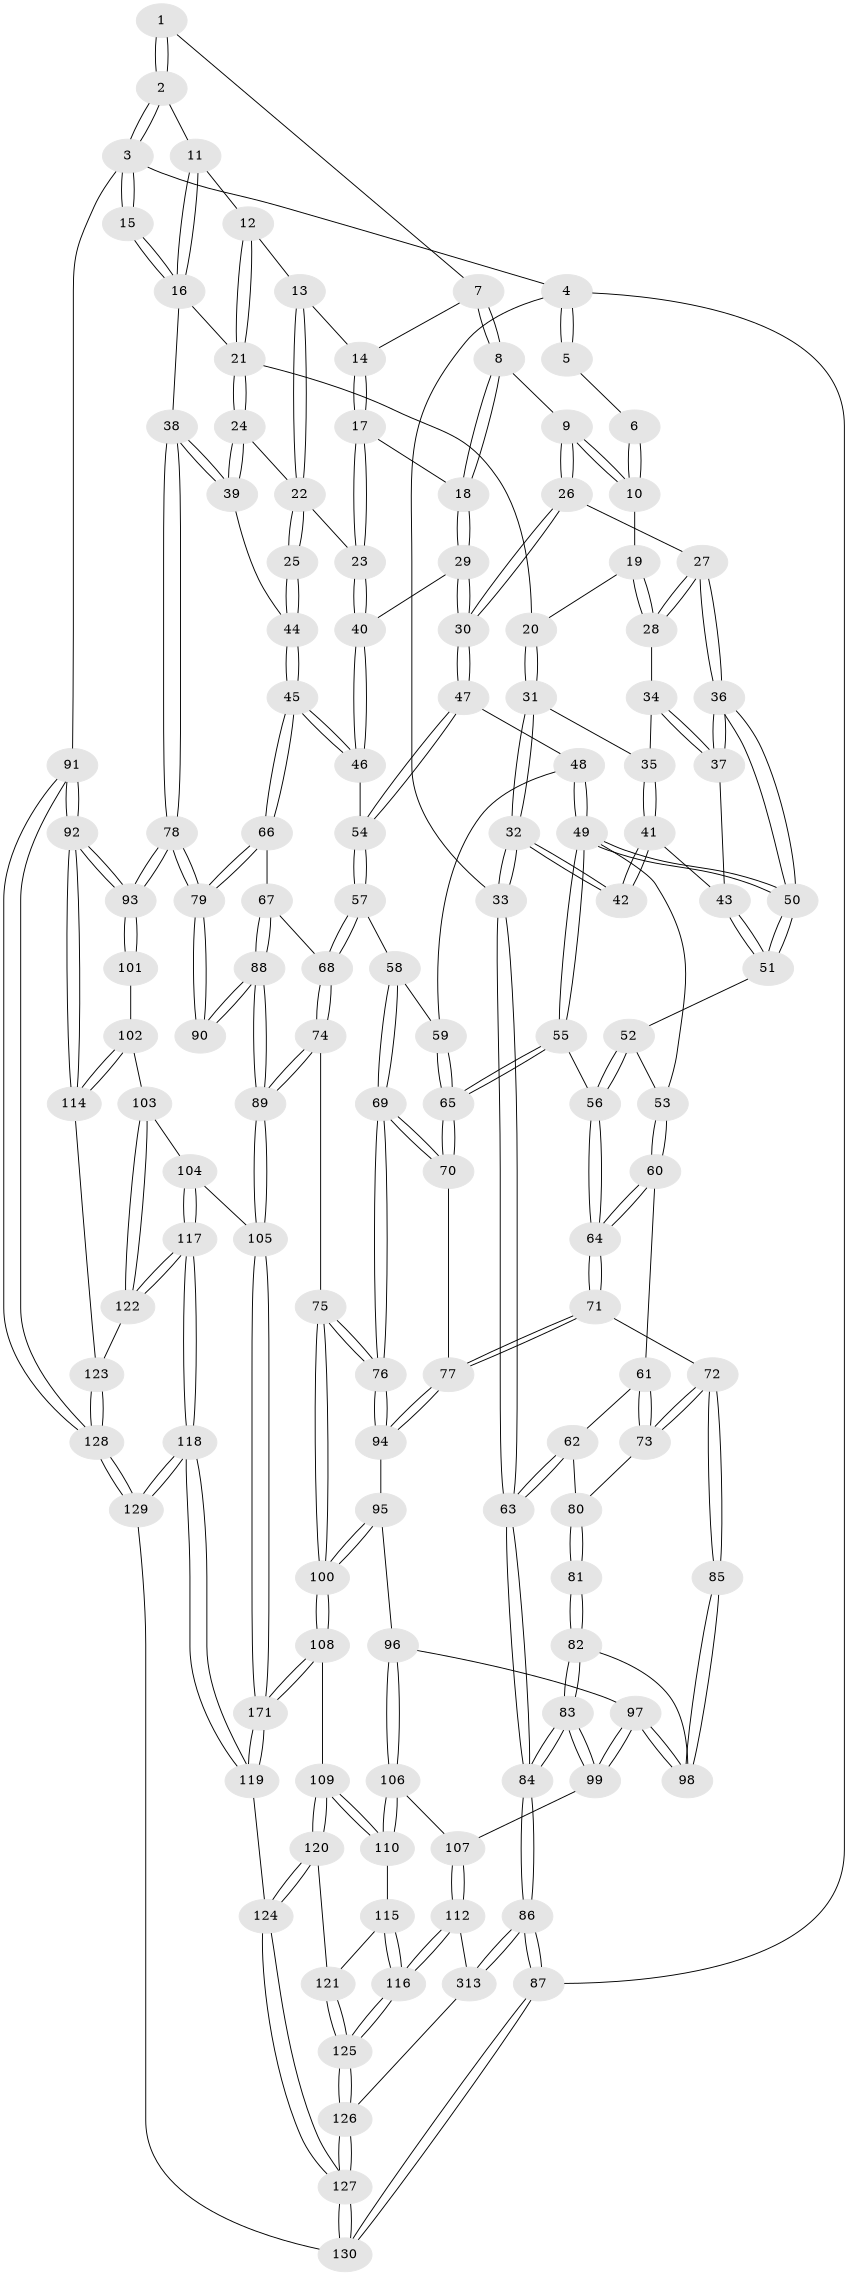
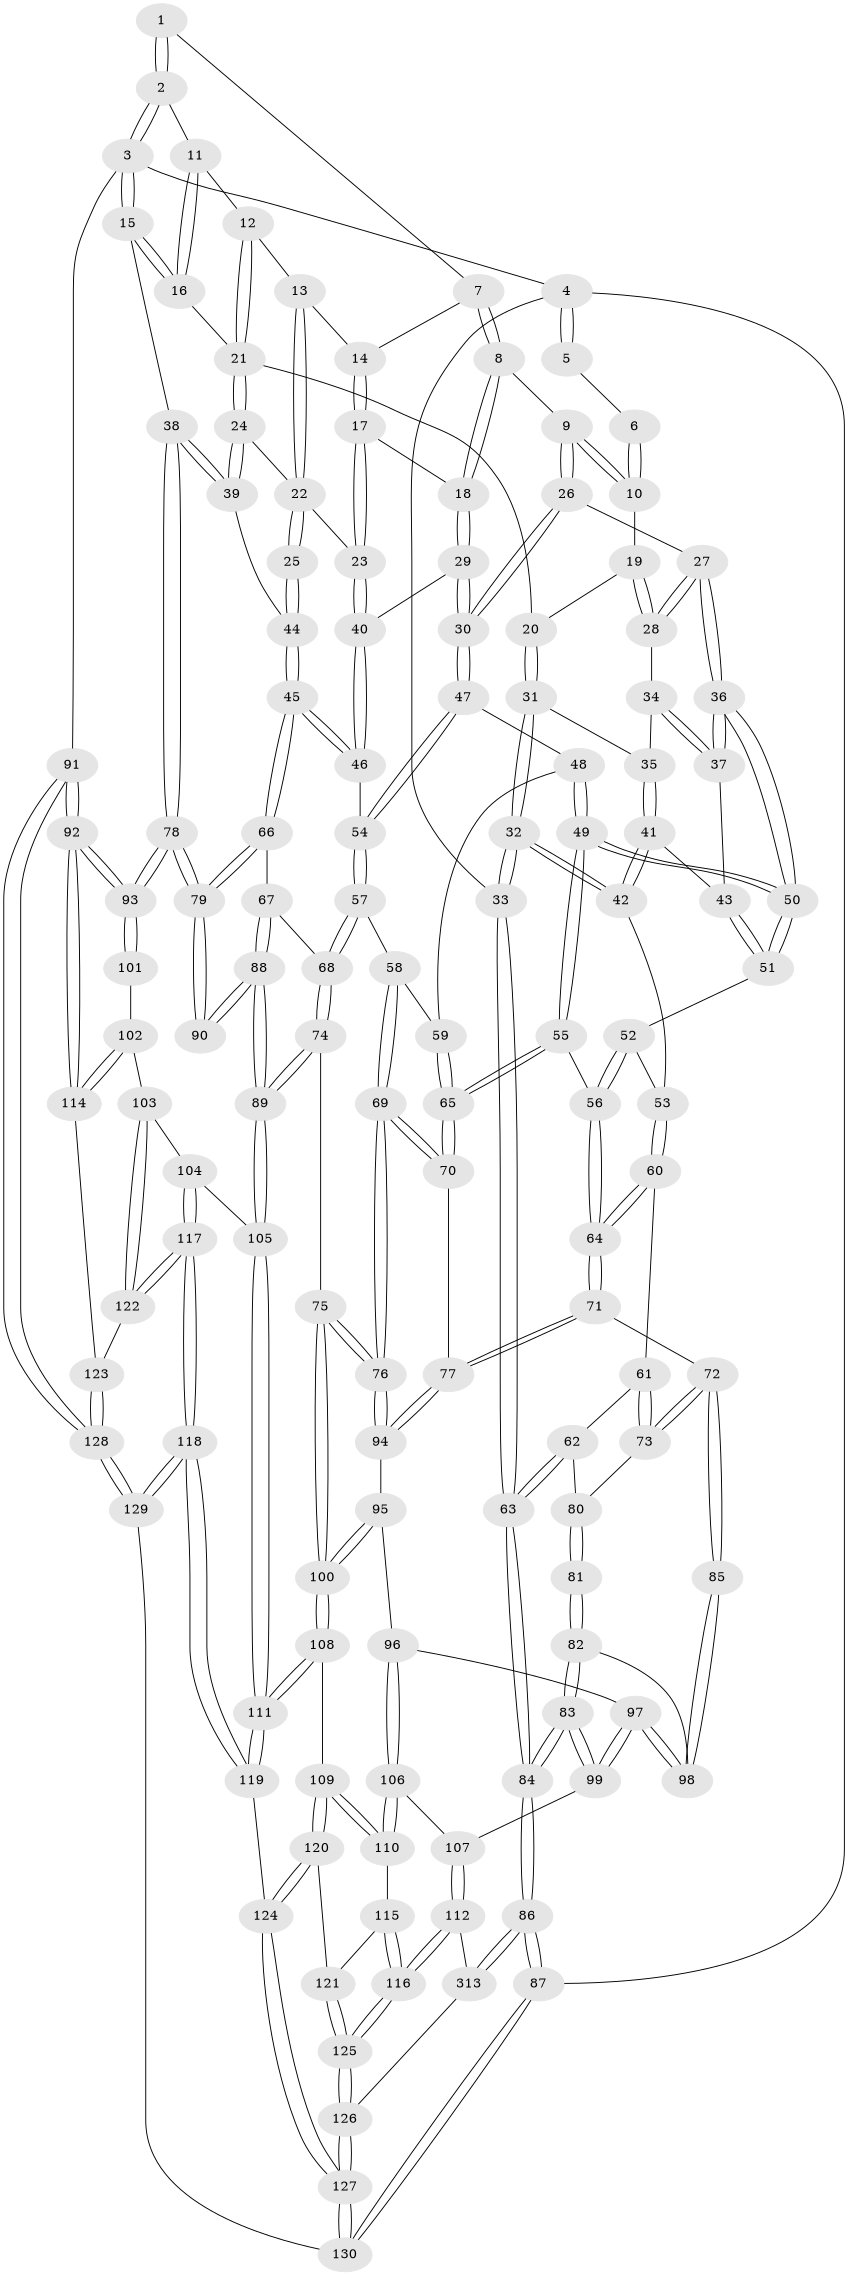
edge "16" -- "38": now "15" -- "38"
edge "49" -- "53": now "42" -- "53"
node "171": label "171" -> "111"
